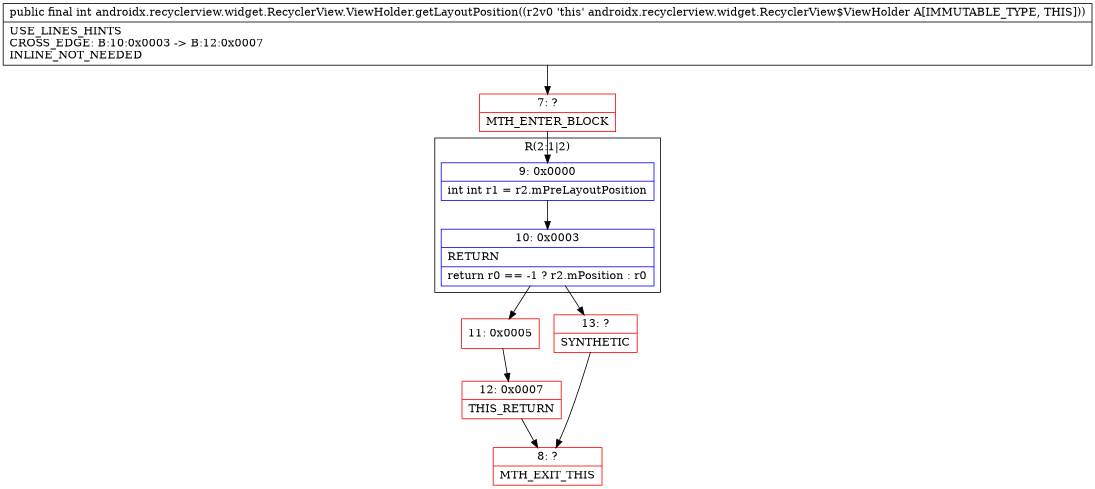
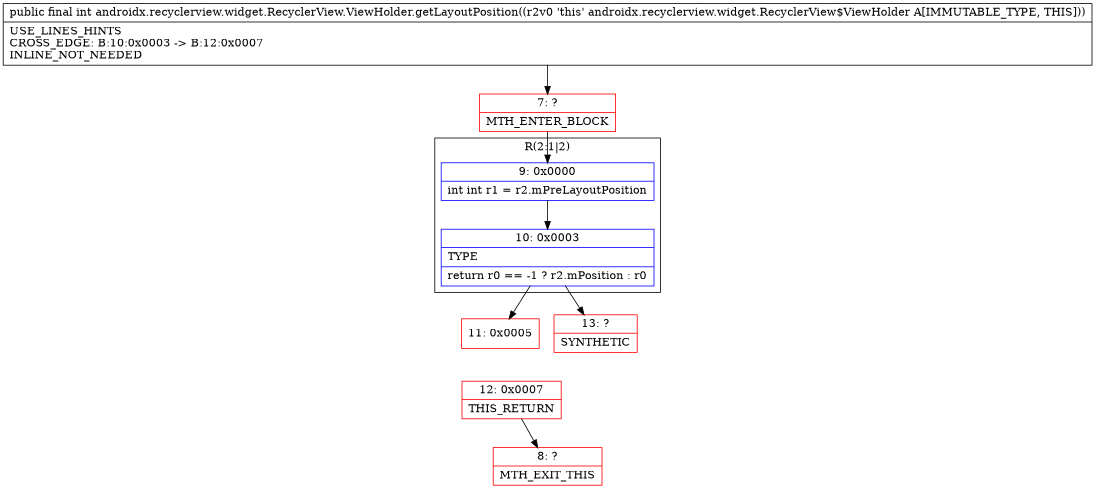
node "10: 0x0003": text "RETURN" -> "TYPE"
edge "11: 0x0005" -> "12: 0x0007": removed
edge "13: ?" -> "8: ?": removed
